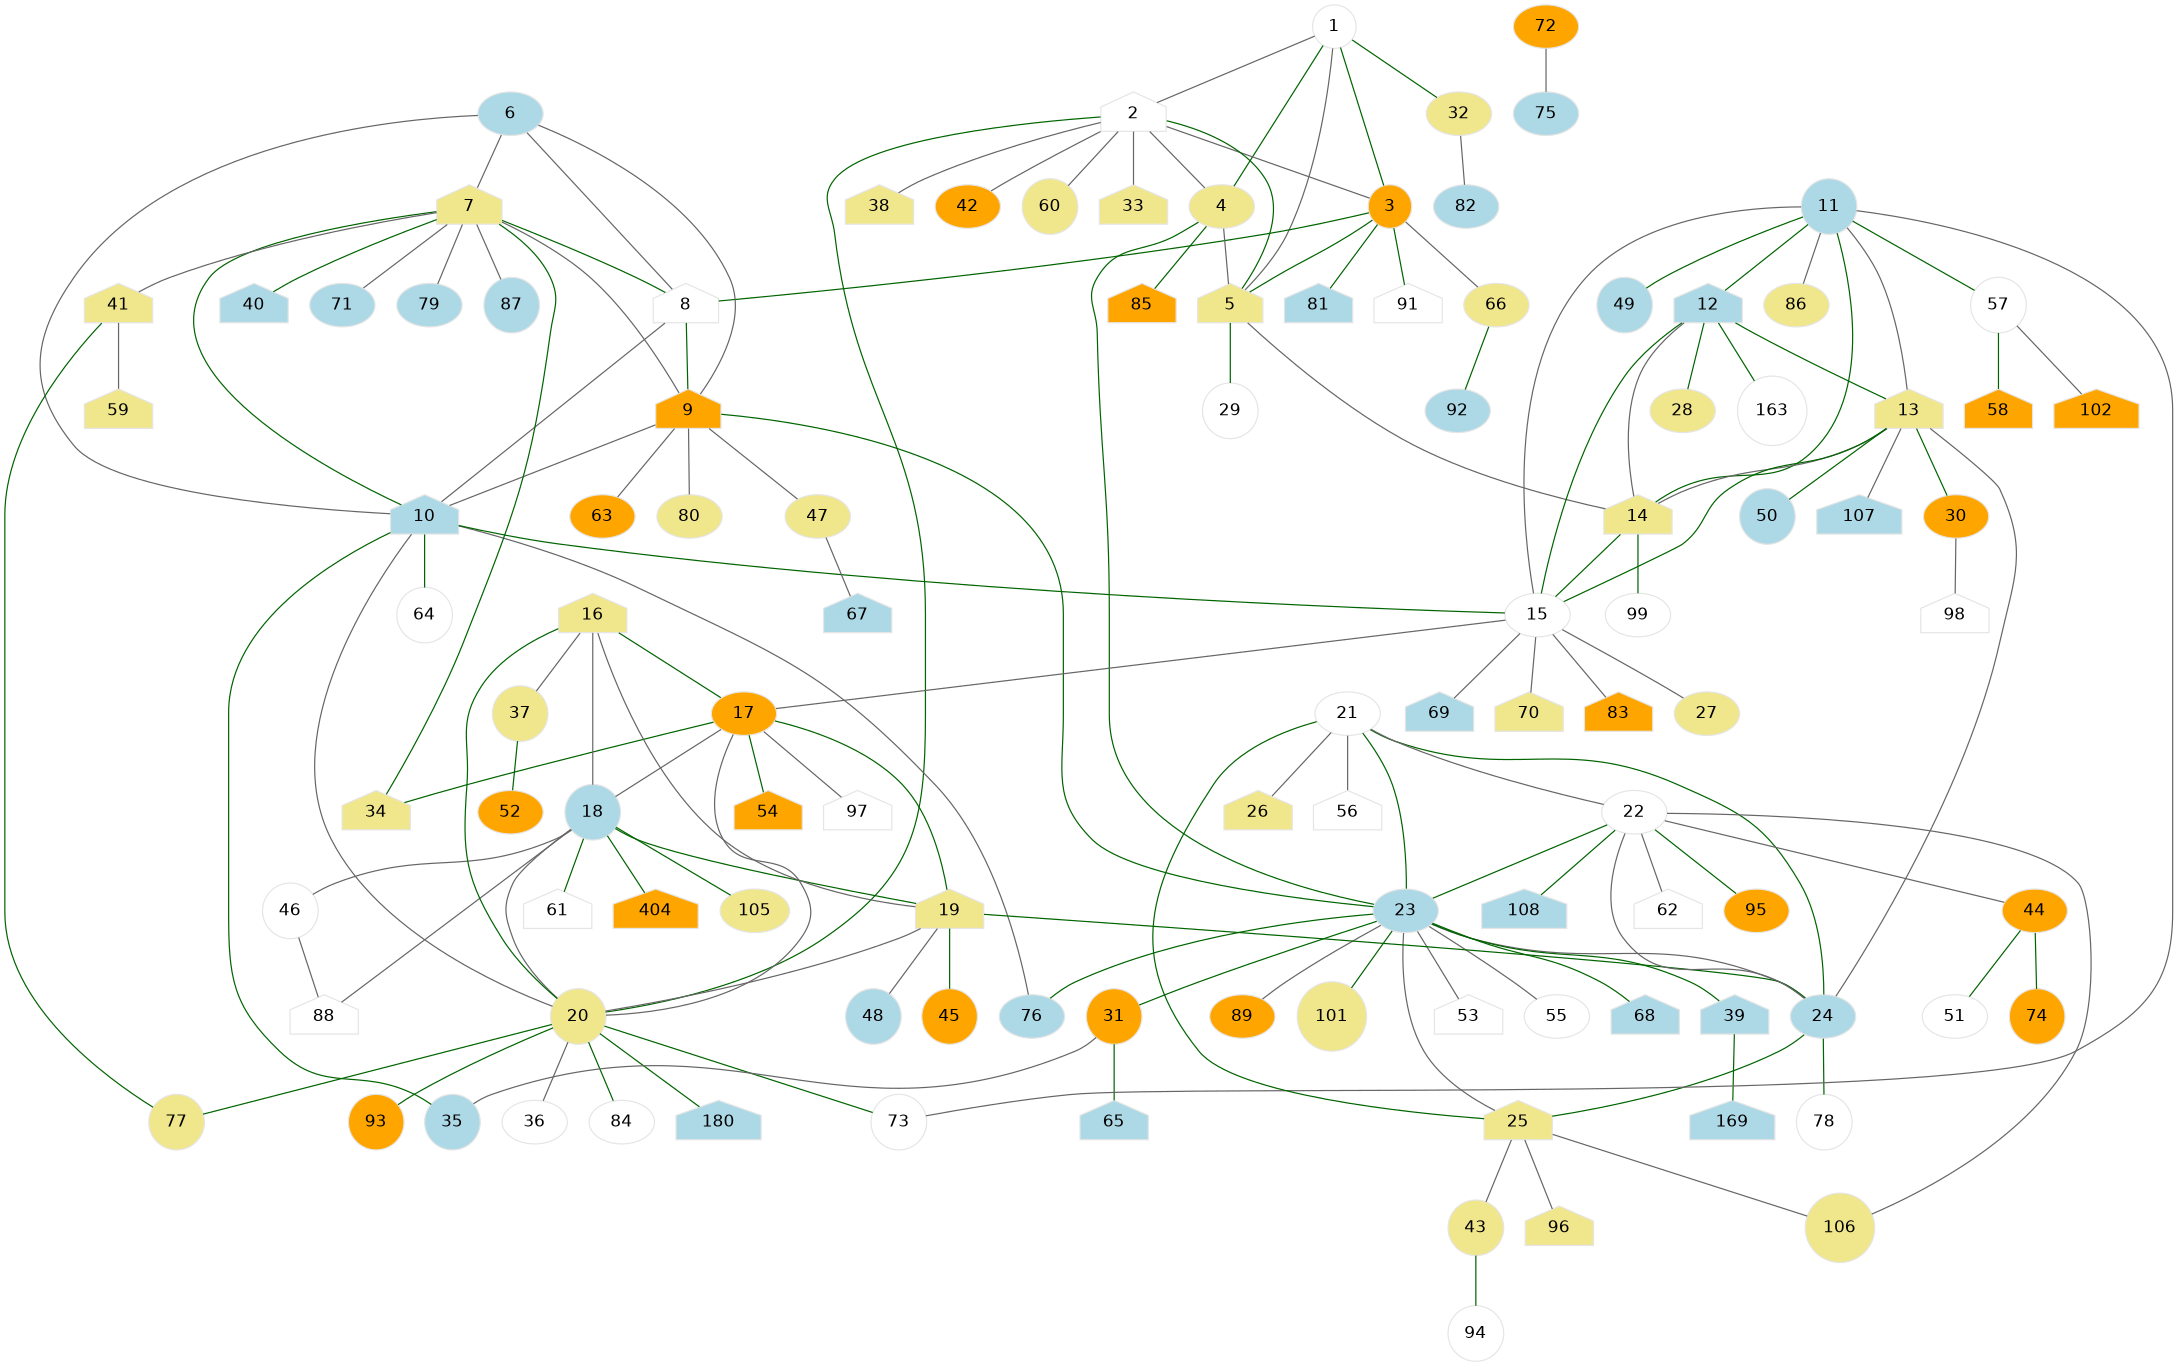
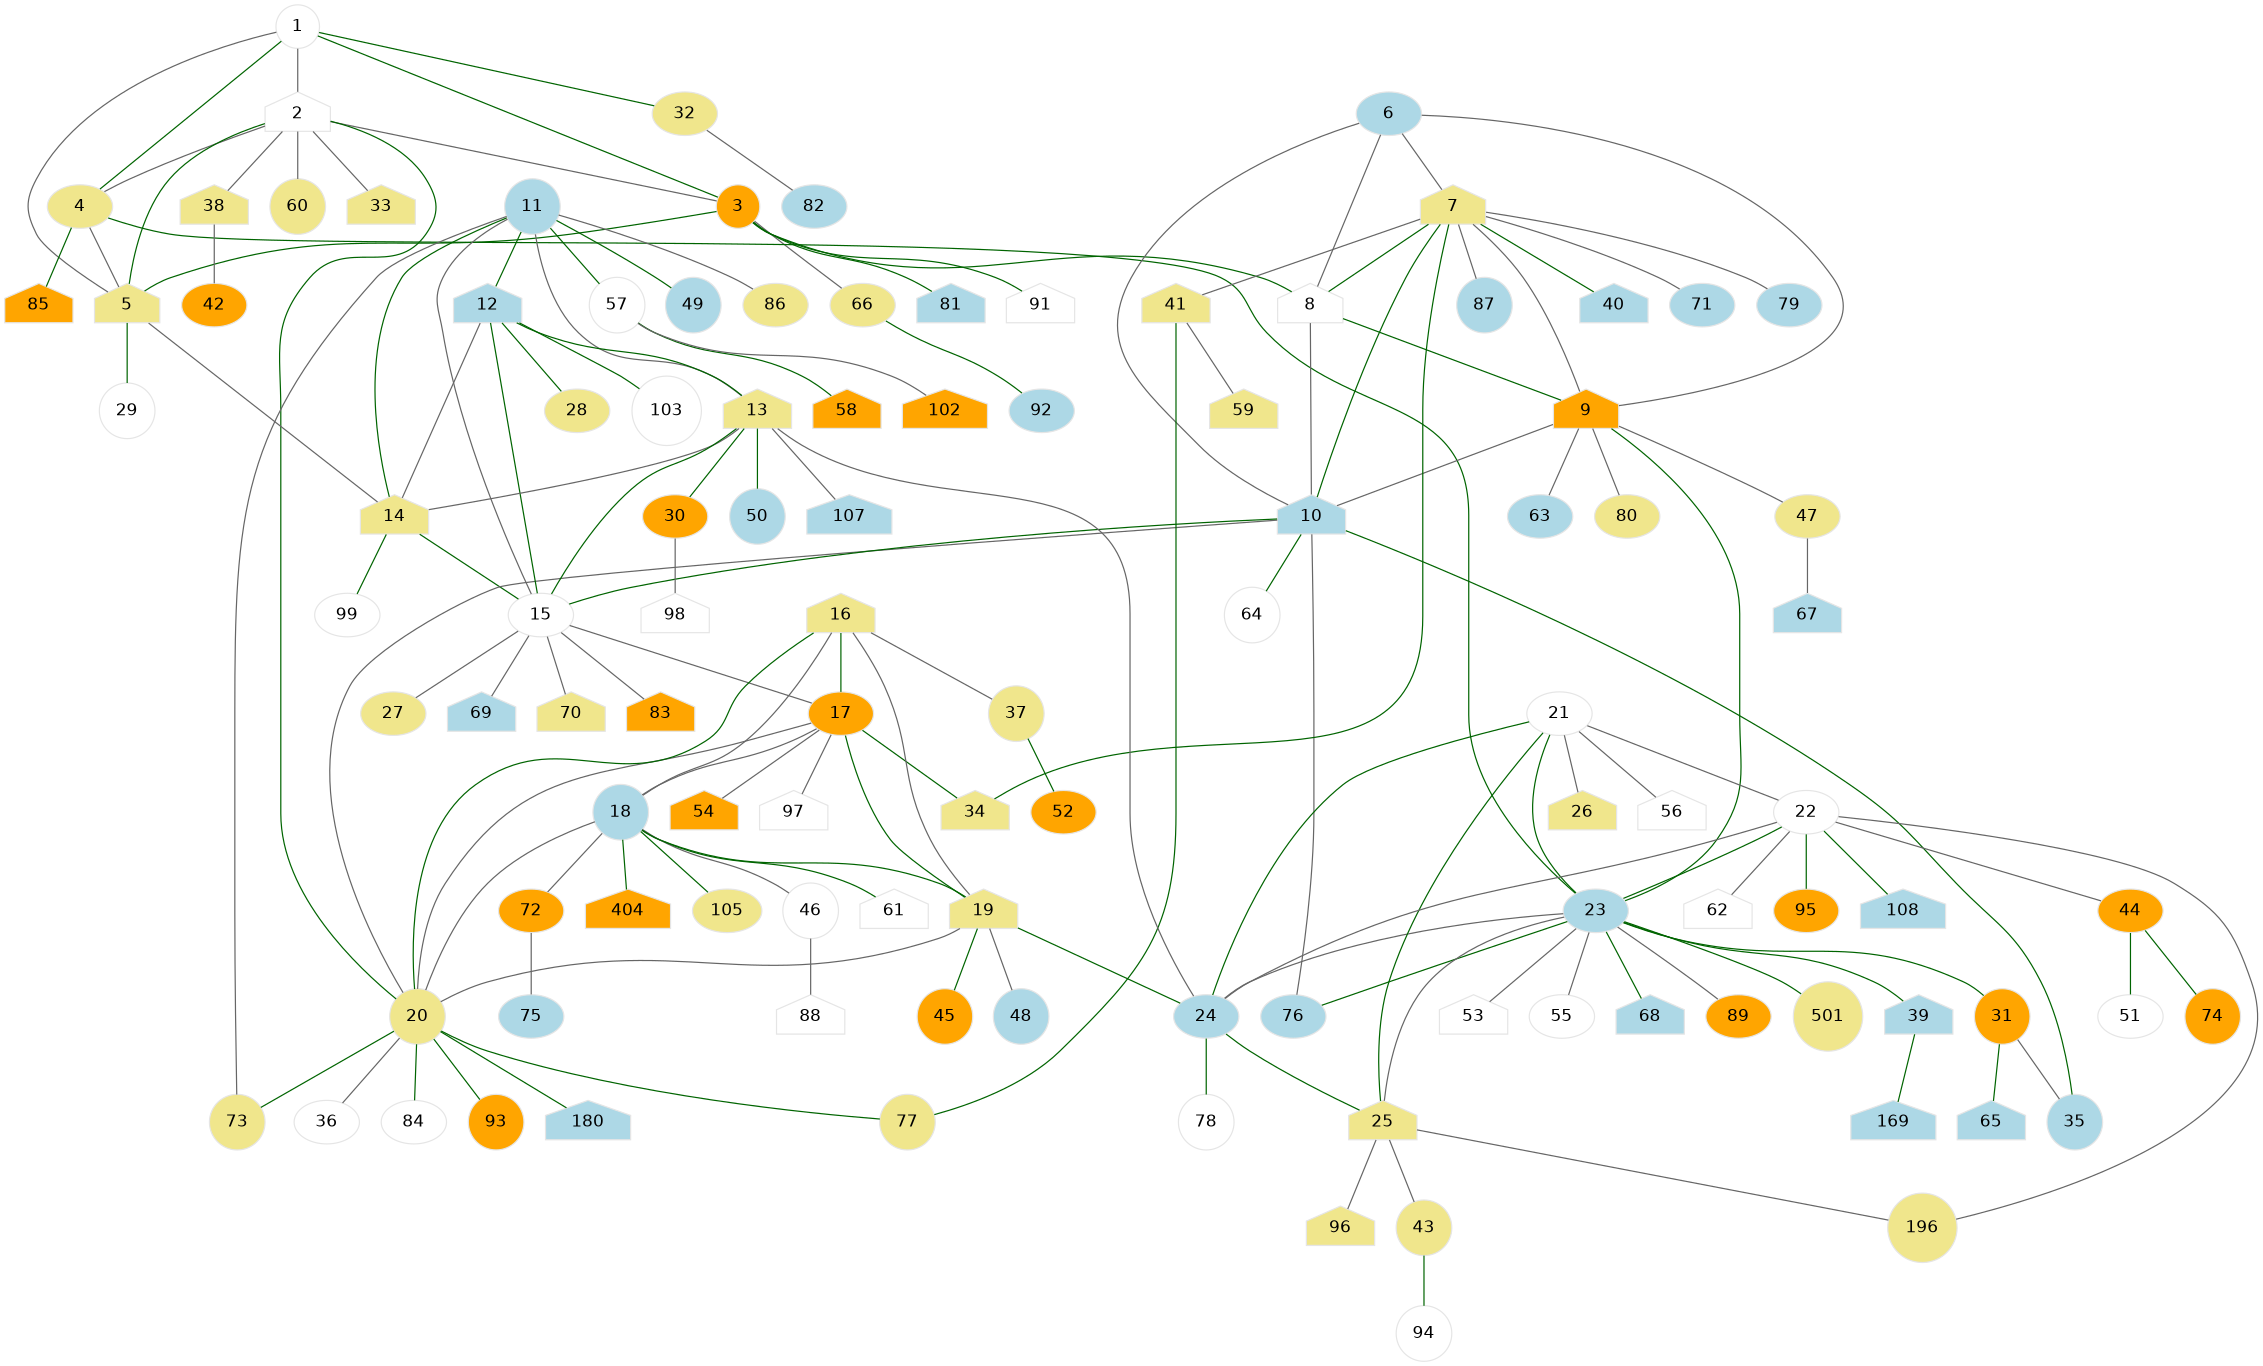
edge "2" -- "42": now "38" -- "42"
node "163": label "163" -> "103"
node "63": fillcolor orange -> lightblue
edge "17" -- "54": color darkgreen -> gray40
edge "18" -- "88": now "18" -- "72"
node "101": label "101" -> "501"
node "73": fillcolor white -> khaki
node "106": label "106" -> "196"
